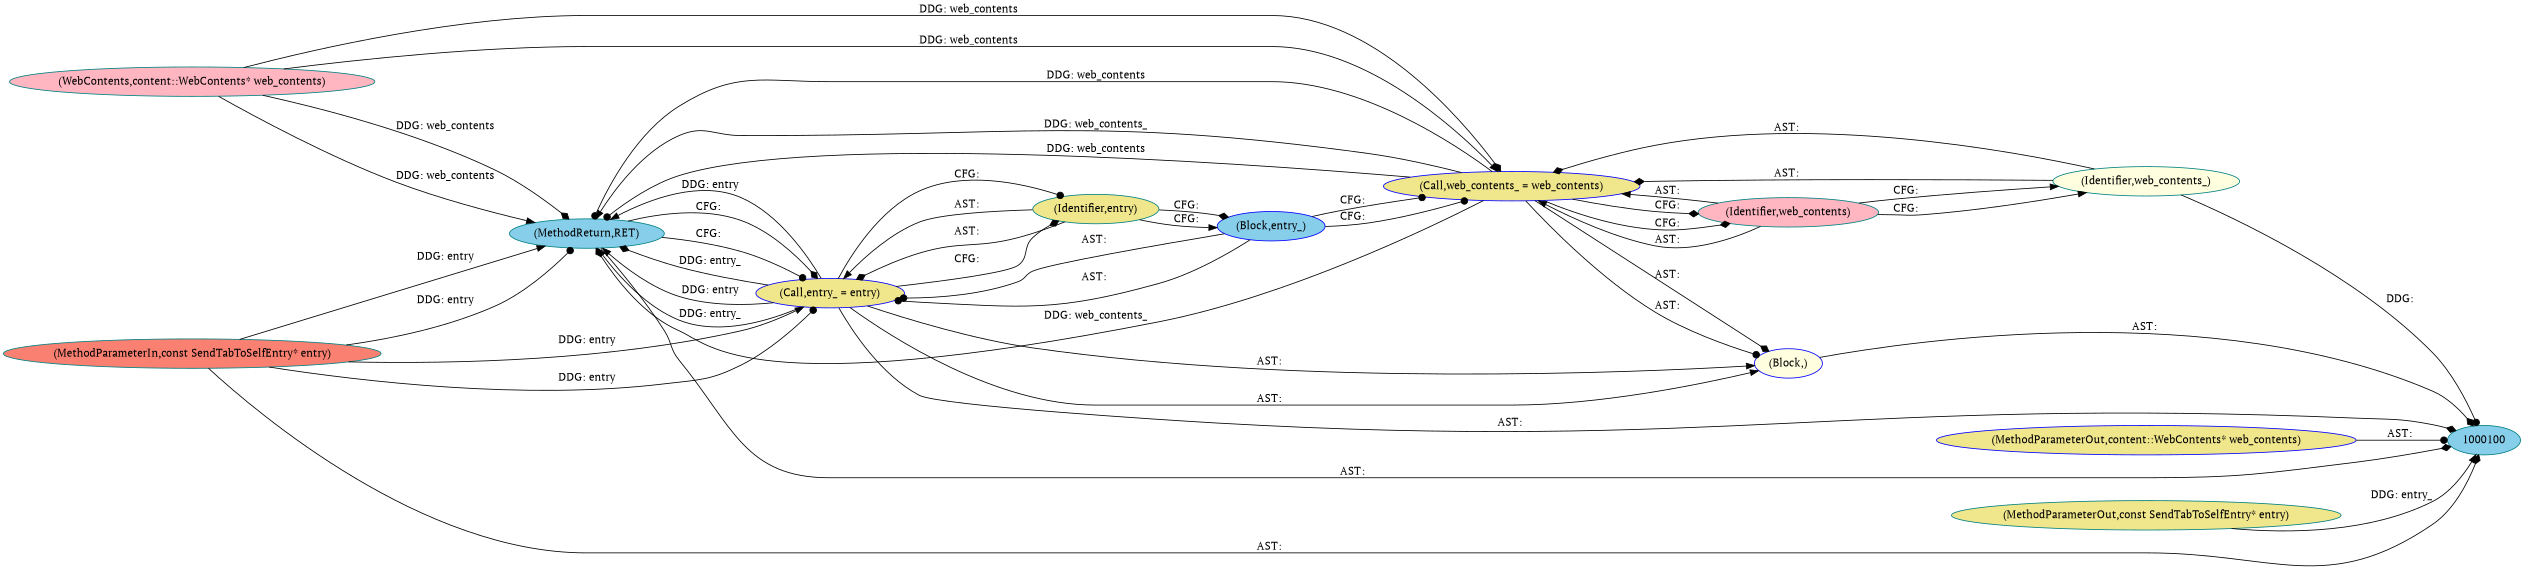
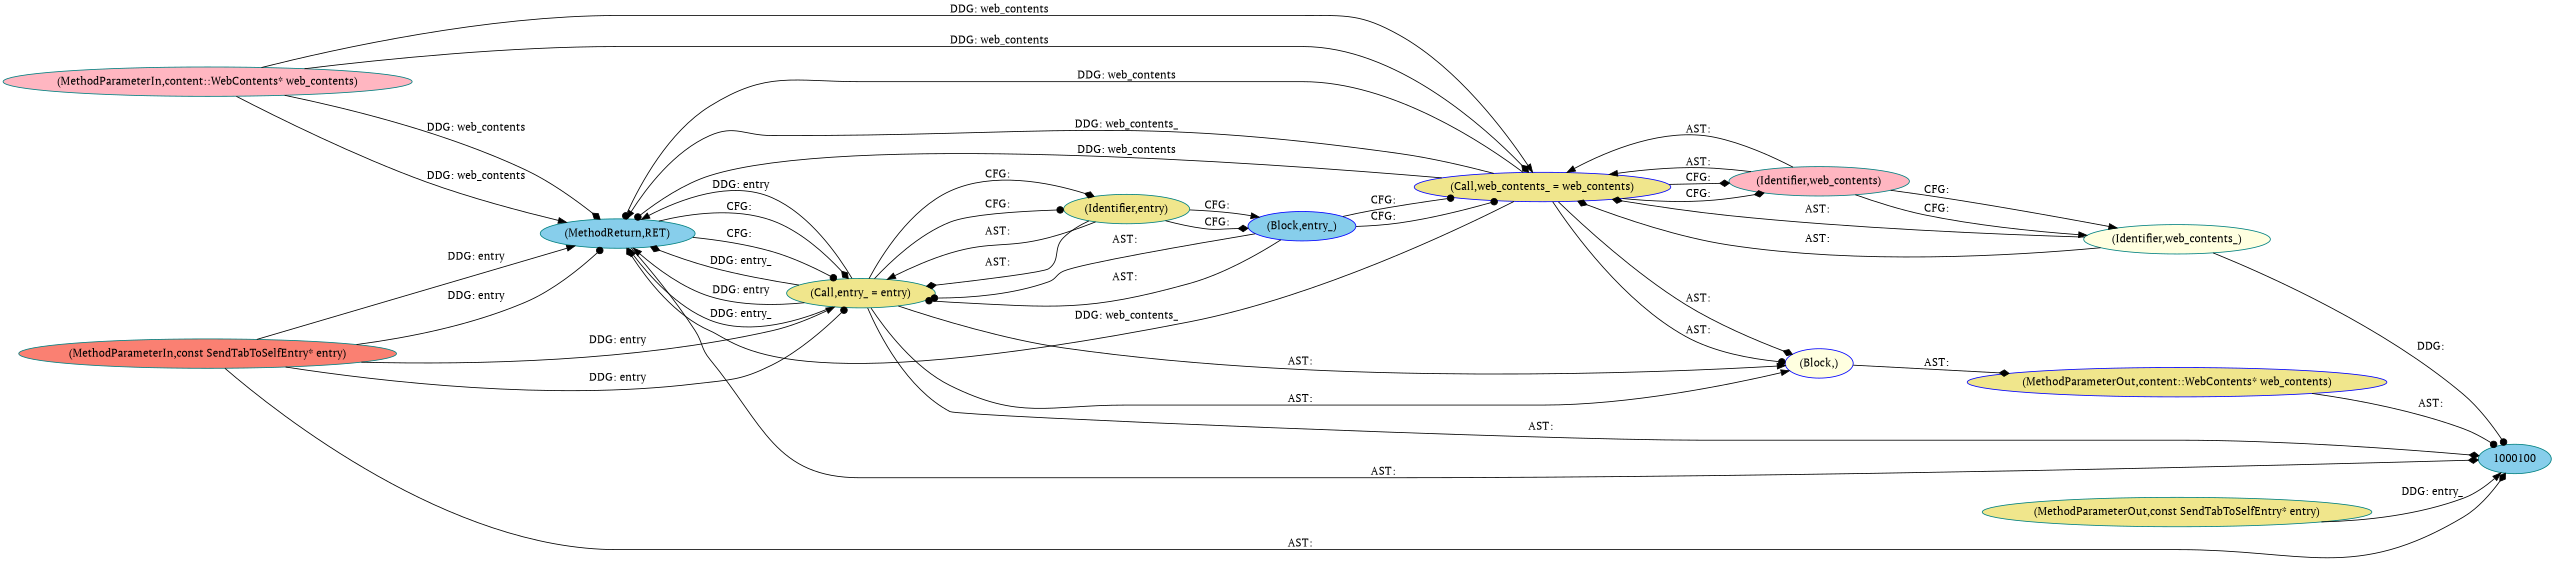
node "(WebContents,content::WebContents* web_contents)": label "(WebContents,content::WebContents* web_contents)" -> "(MethodParameterIn,content::WebContents* web_contents)"
node "(Call,entry_ = entry)": color blue -> teal
edge "(Block,)" -> "1000100": now "(Block,)" -> "(MethodParameterOut,content::WebContents* web_contents)"
